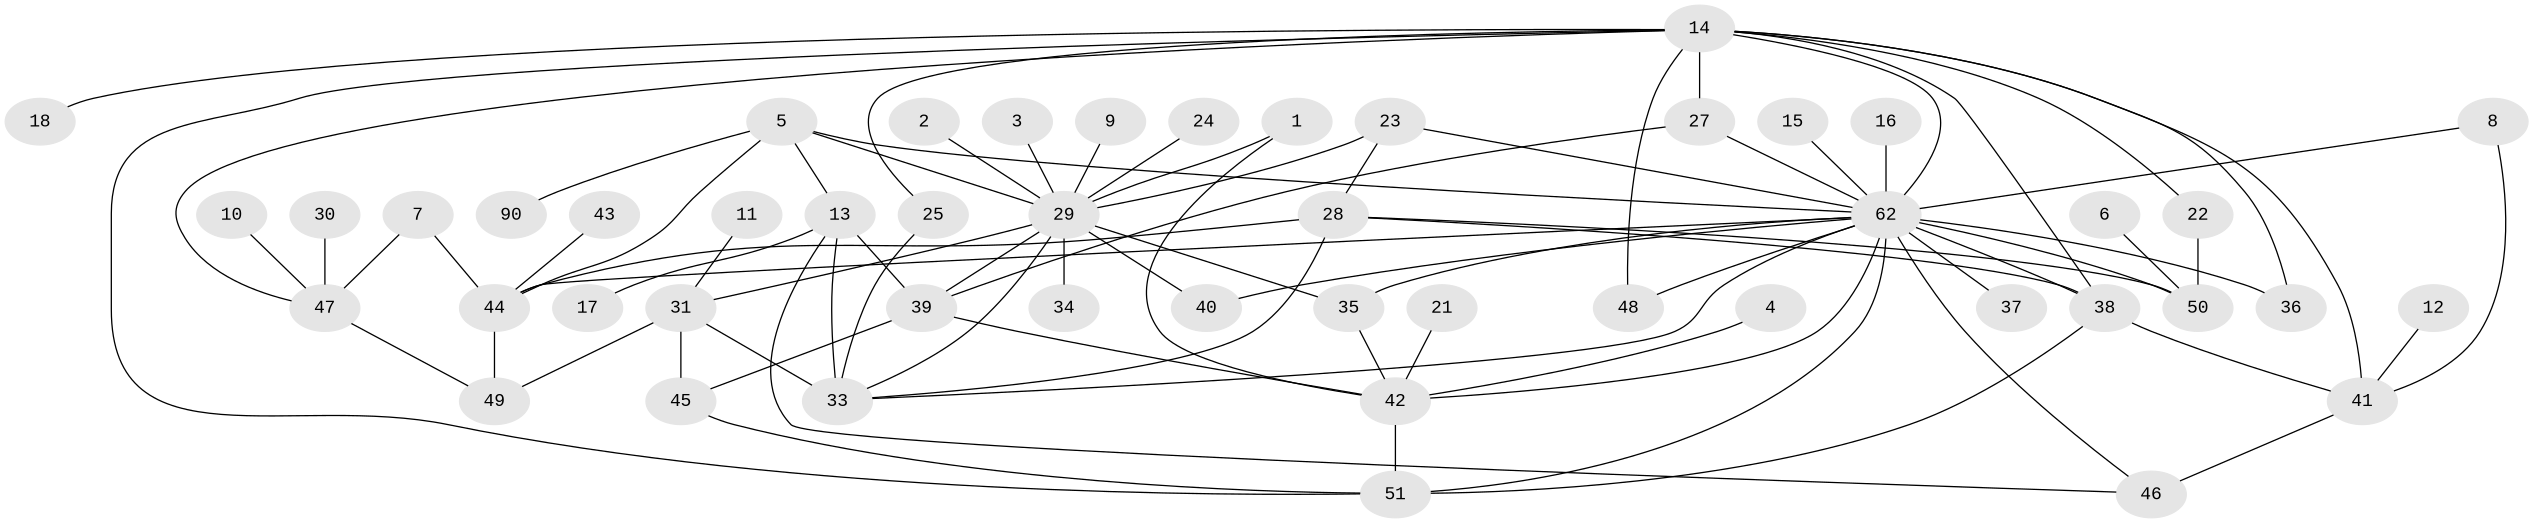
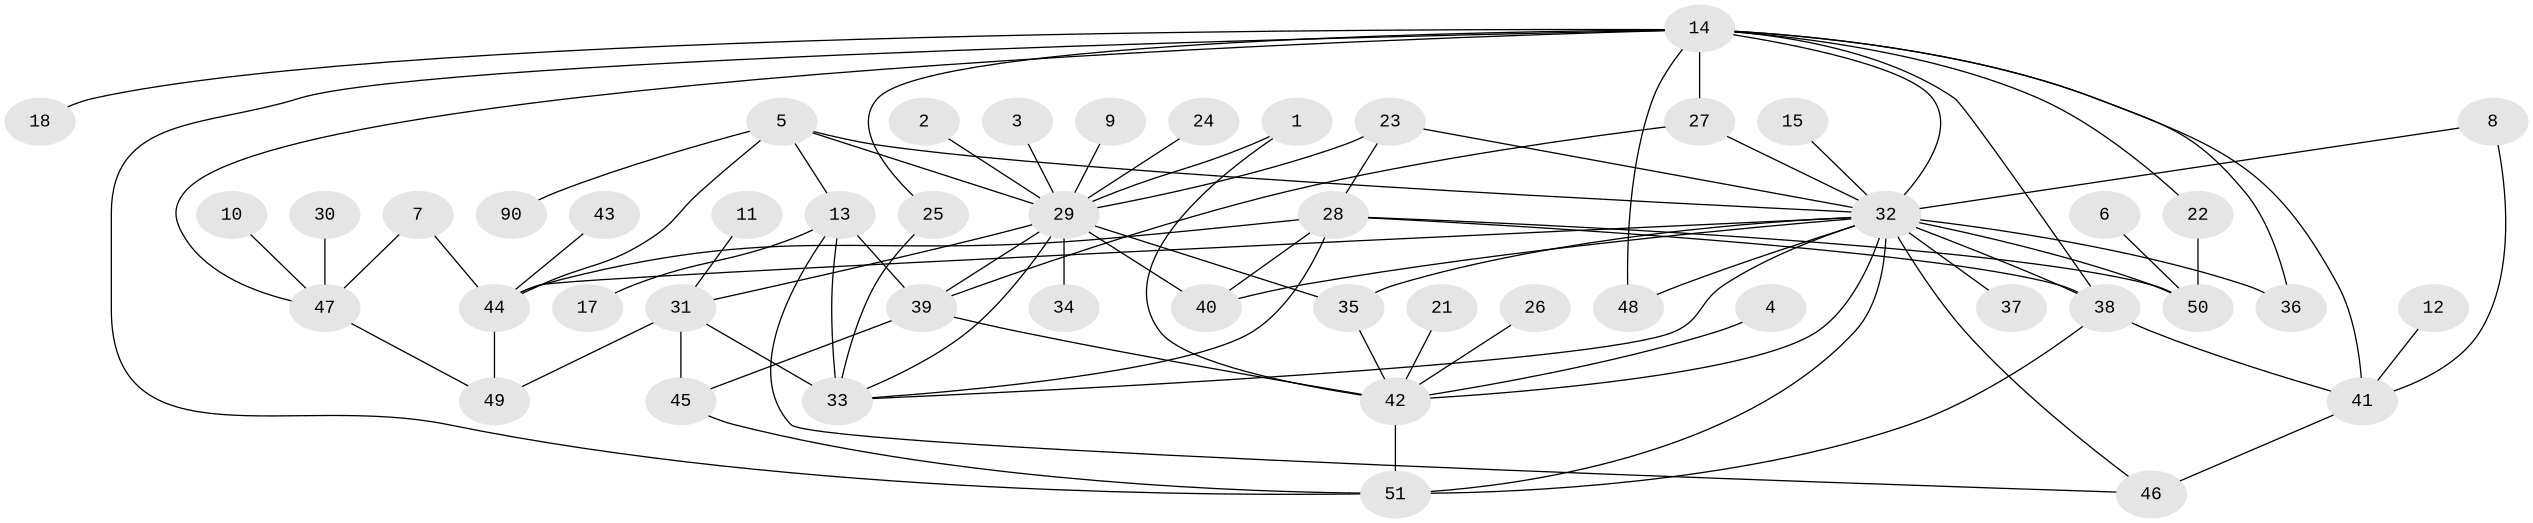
node "16": removed
node "62": label "62" -> "32"
edge "28" -- "40": added
node "26": added
